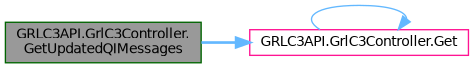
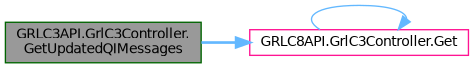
node "GRLC3API.GrlC3Controller.Get": label "GRLC3API.GrlC3Controller.Get" -> "GRLC8API.GrlC3Controller.Get"
